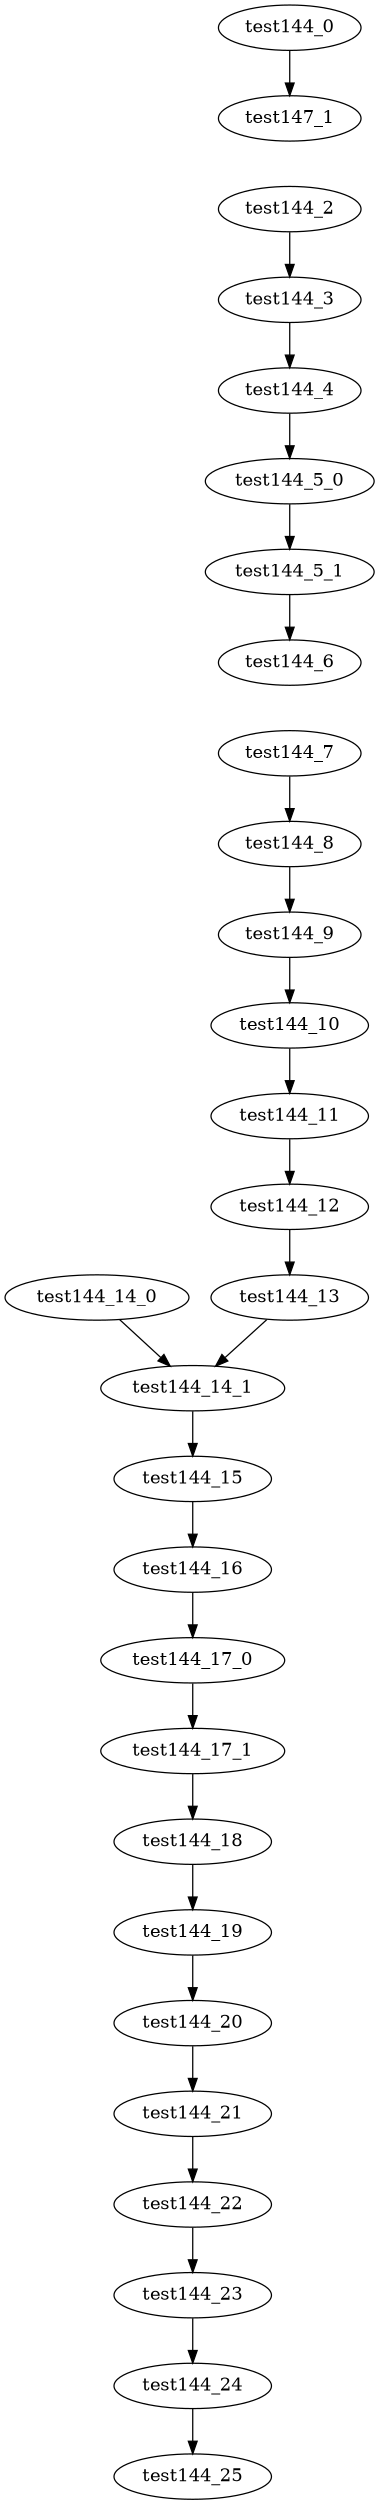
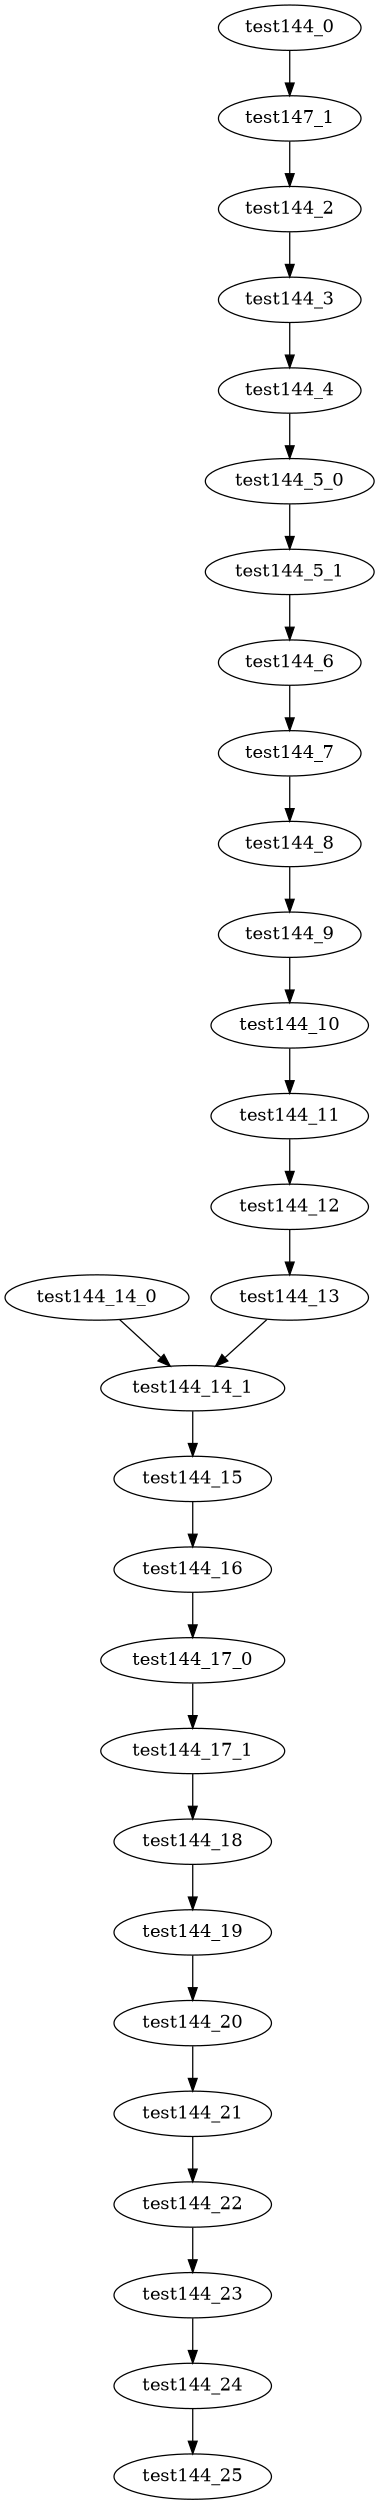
edge "test147_1" -> "test144_2": added
edge "test144_6" -> "test144_7": added
